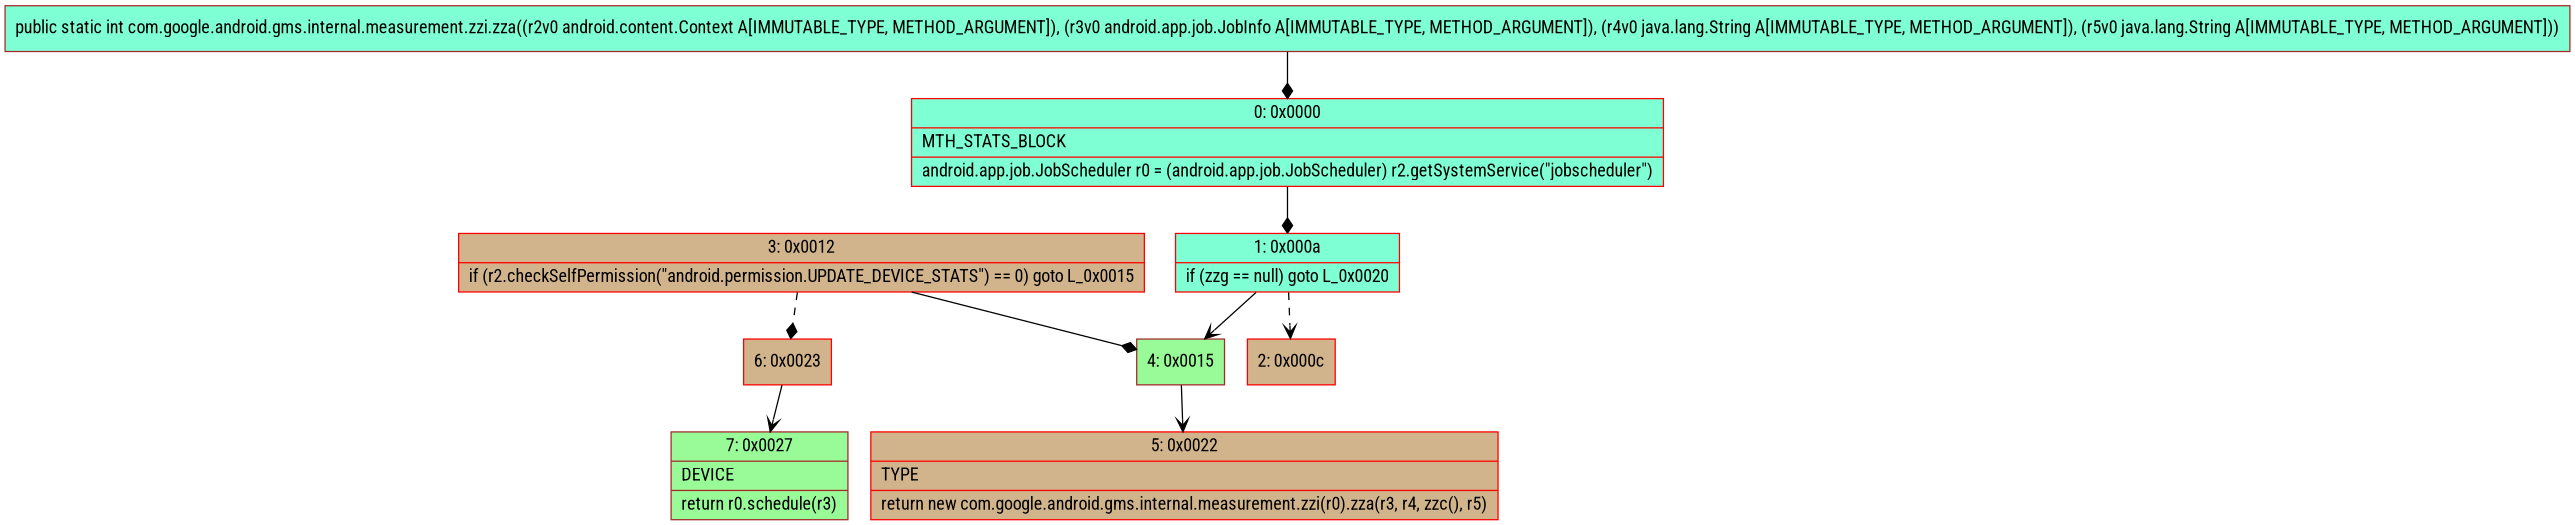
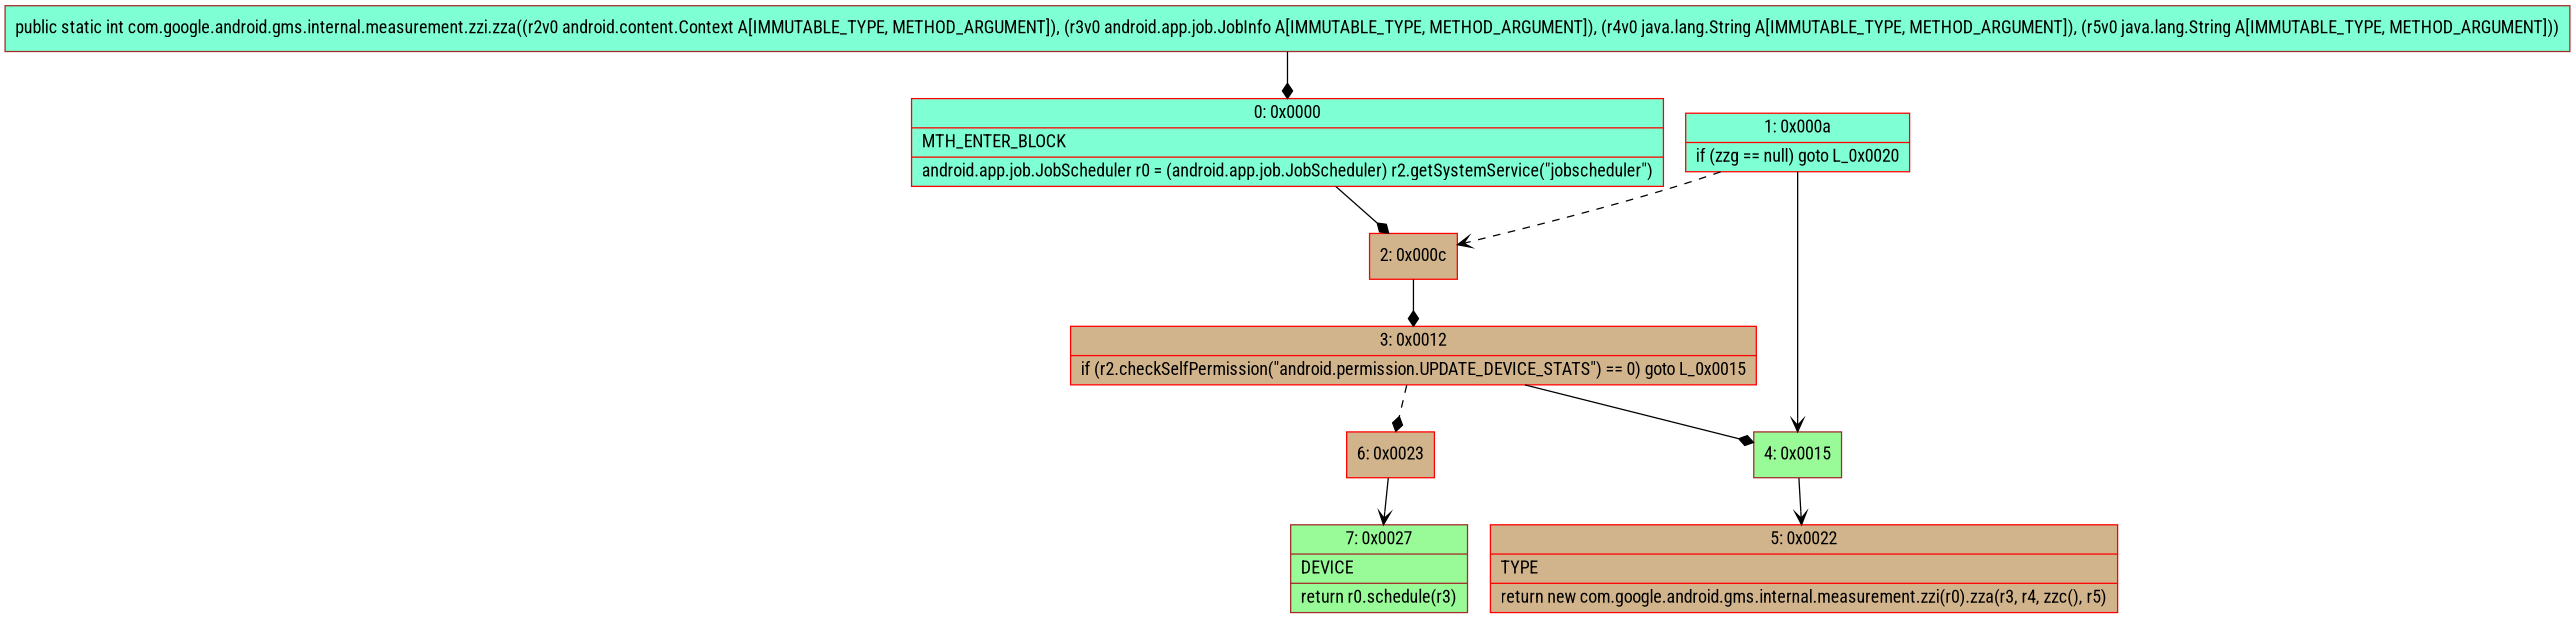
node "0: 0x0000": text "MTH_STATS_BLOCK" -> "MTH_ENTER_BLOCK"
edge "0: 0x0000" -> "1: 0x000a": now "0: 0x0000" -> "2: 0x000c"
edge "2: 0x000c" -> "3: 0x0012": added
